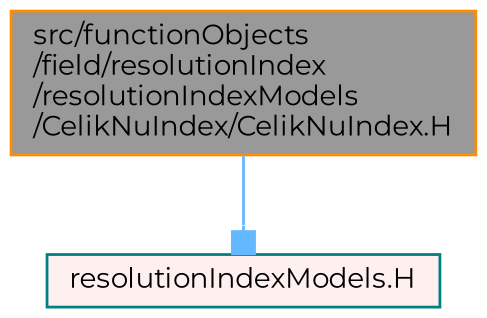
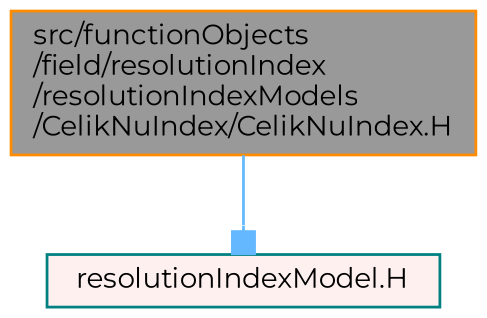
node "resolutionIndexModels.H": label "resolutionIndexModels.H" -> "resolutionIndexModel.H"
